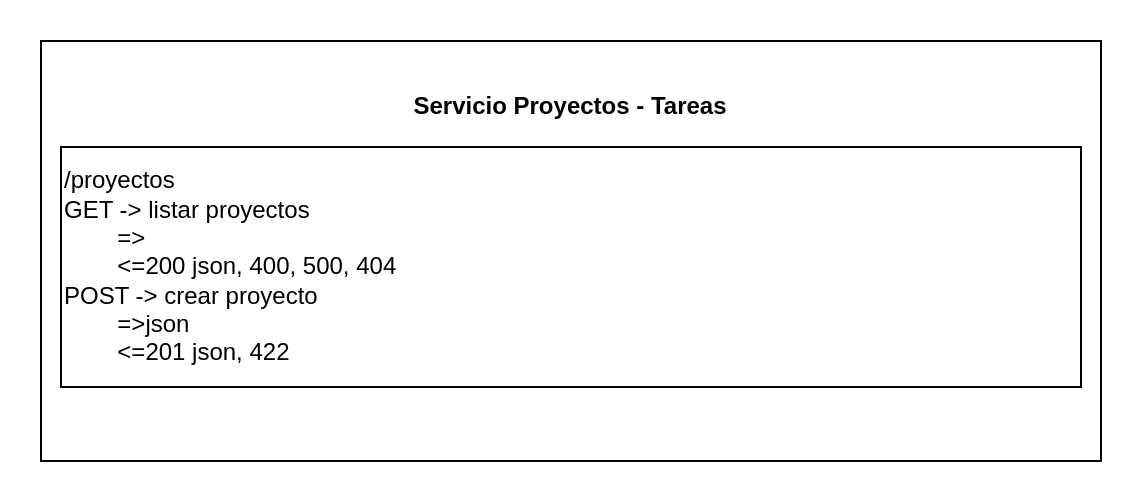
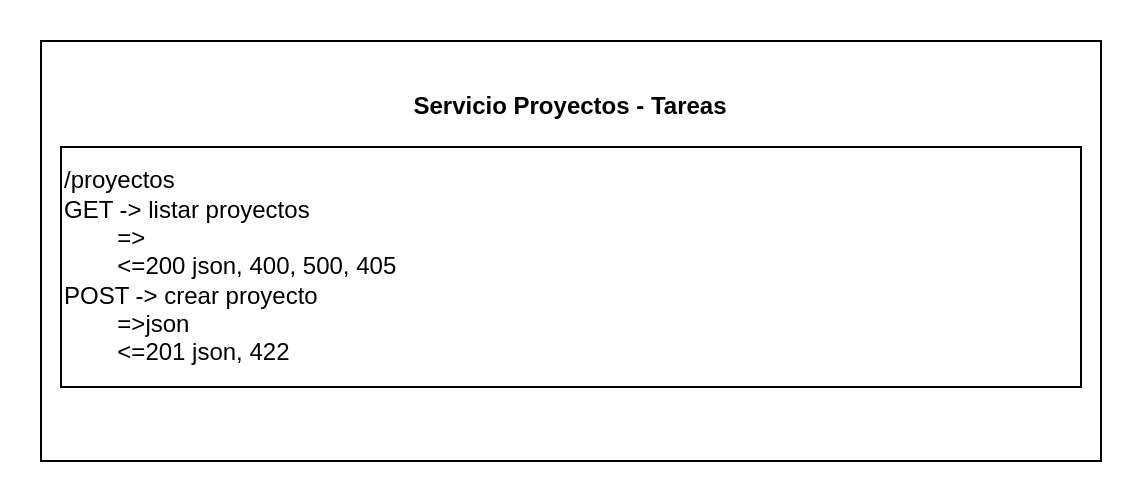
node "/proyectos GET -> listar proyectos => <=200 json, 400, 500, 404 POST -> crear proyecto =>json <=201 json, 422": label "/proyectos GET -> listar proyectos => <=200 json, 400, 500, 404 POST -> crear proyecto =>json <=201 json, 422" -> "/proyectos GET -> listar proyectos => <=200 json, 400, 500, 405 POST -> crear proyecto =>json <=201 json, 422"
